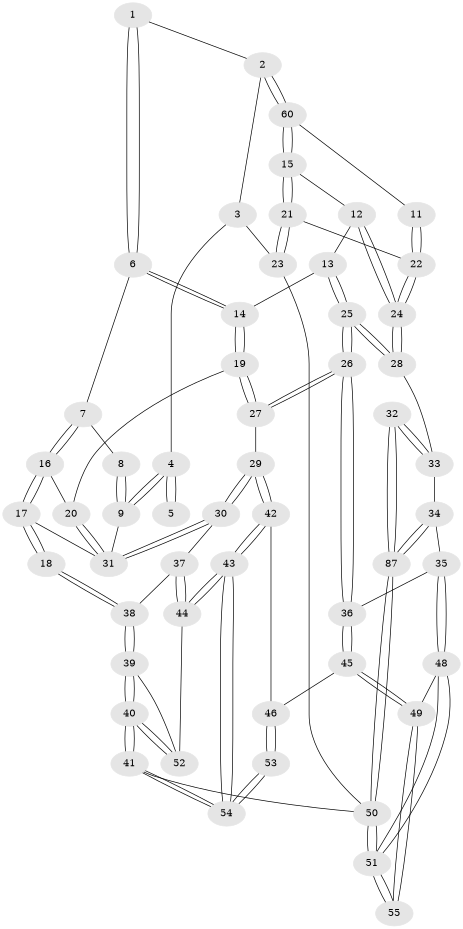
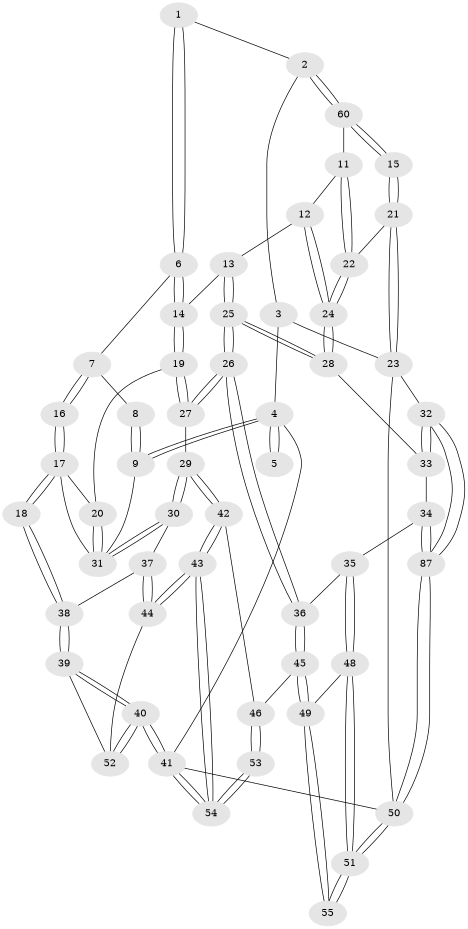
edge "15" -- "12": now "11" -- "12"
edge "23" -- "32": added
edge "16" -- "20": now "17" -- "20"
edge "4" -- "41": added
